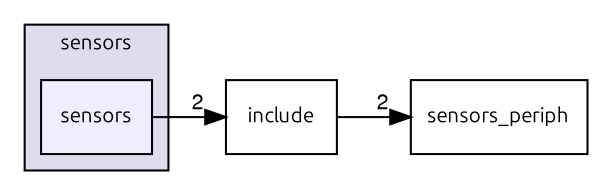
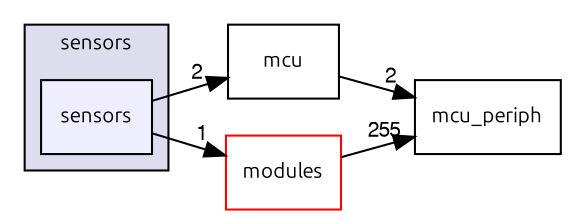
node "include": label "include" -> "mcu"
node "sensors_periph": label "sensors_periph" -> "mcu_periph"
node "modules": added
